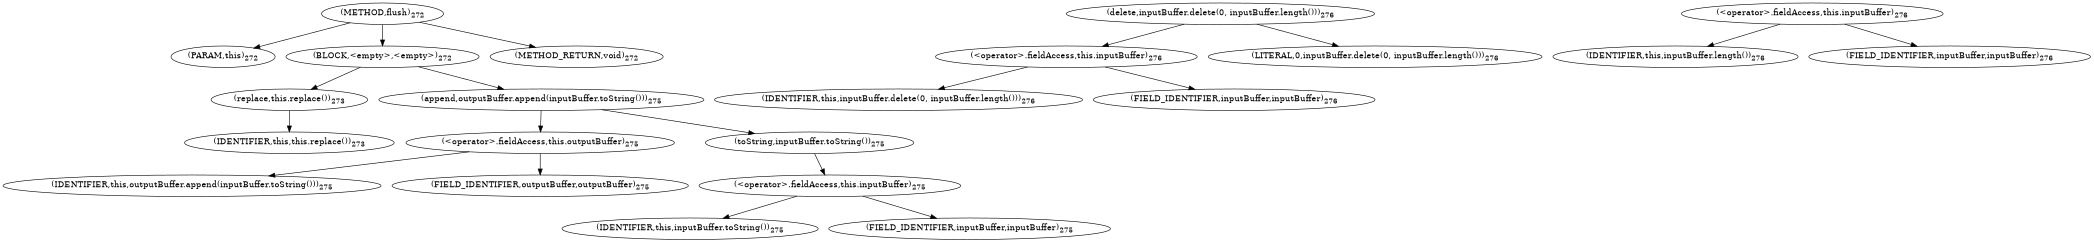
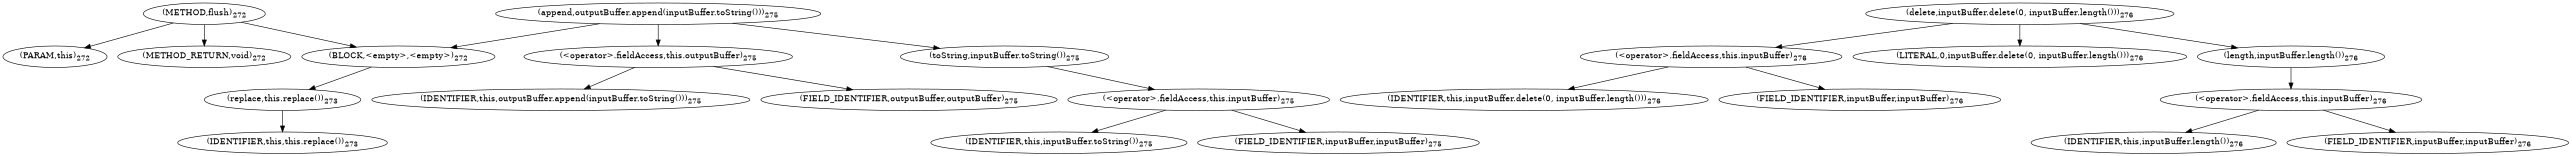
node "(length,inputBuffer.length())": added
edge "(BLOCK,<empty>,<empty>)" -> "(append,outputBuffer.append(inputBuffer.toString()))": reversed
